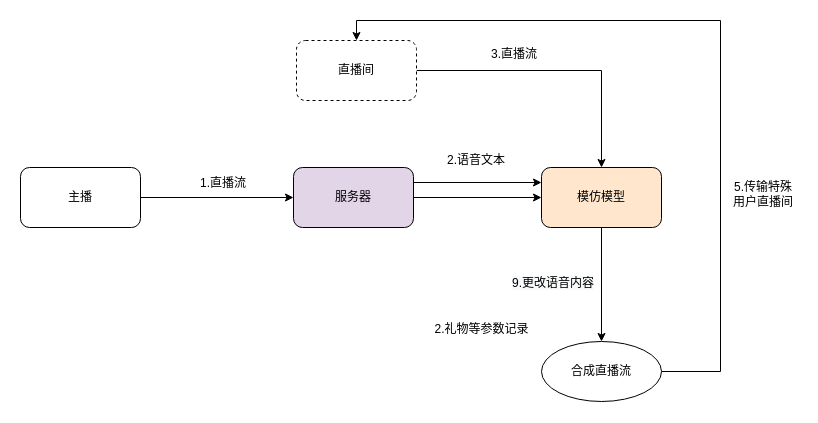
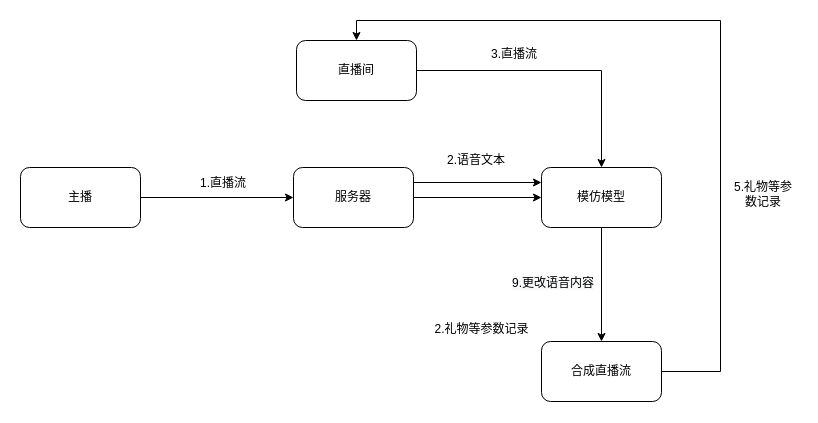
node "直播间": style dashed -> solid
node "5.传输特殊用户直播间": label "5.传输特殊用户直播间" -> "5.礼物等参数记录"
node "服务器": fillcolor #e1d5e7 -> #ffffff
node "模仿模型": fillcolor #ffe6cc -> #ffffff
node "合成直播流": shape ellipse -> rounded rectangle
